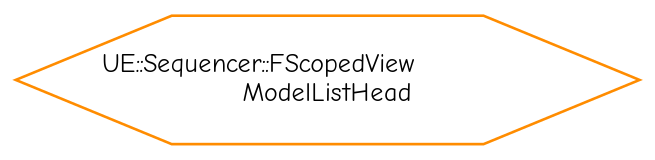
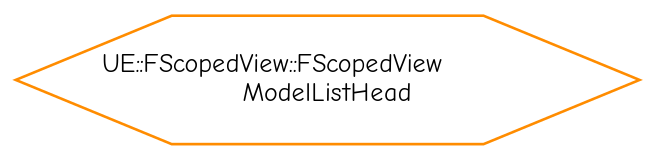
node "UE::Sequencer::FScopedView ModelListHead": label "UE::Sequencer::FScopedView ModelListHead" -> "UE::FScopedView::FScopedView ModelListHead"
